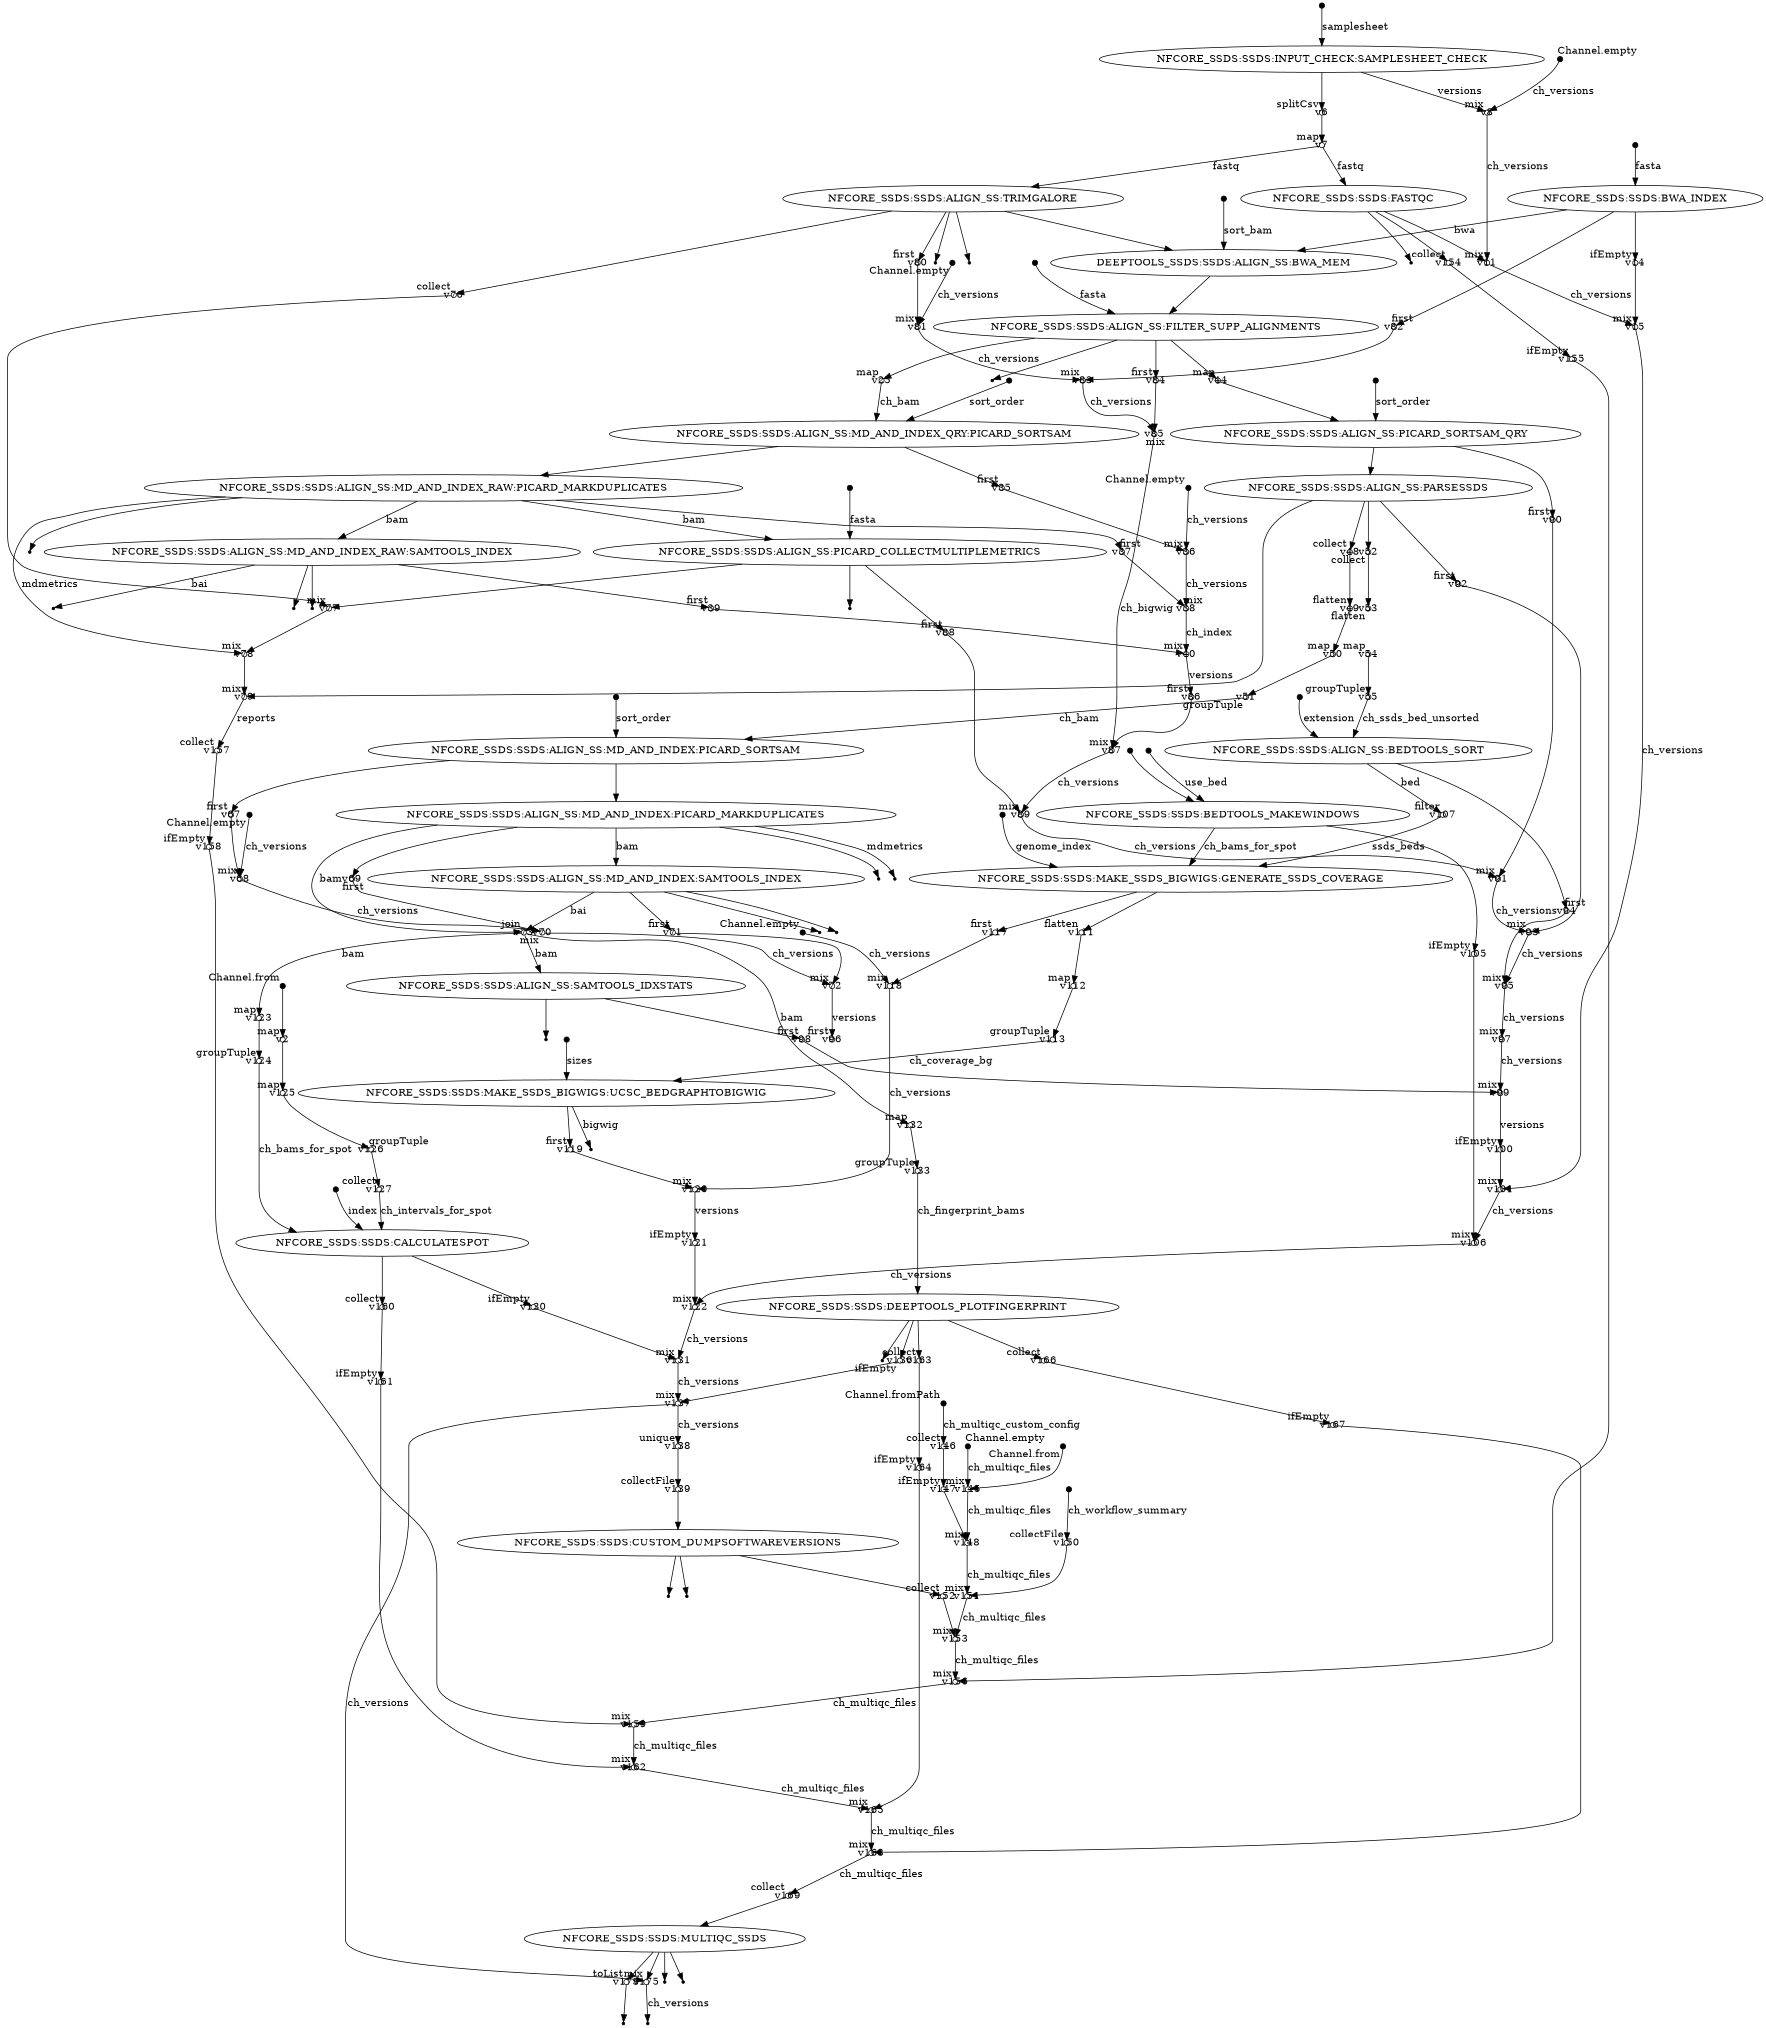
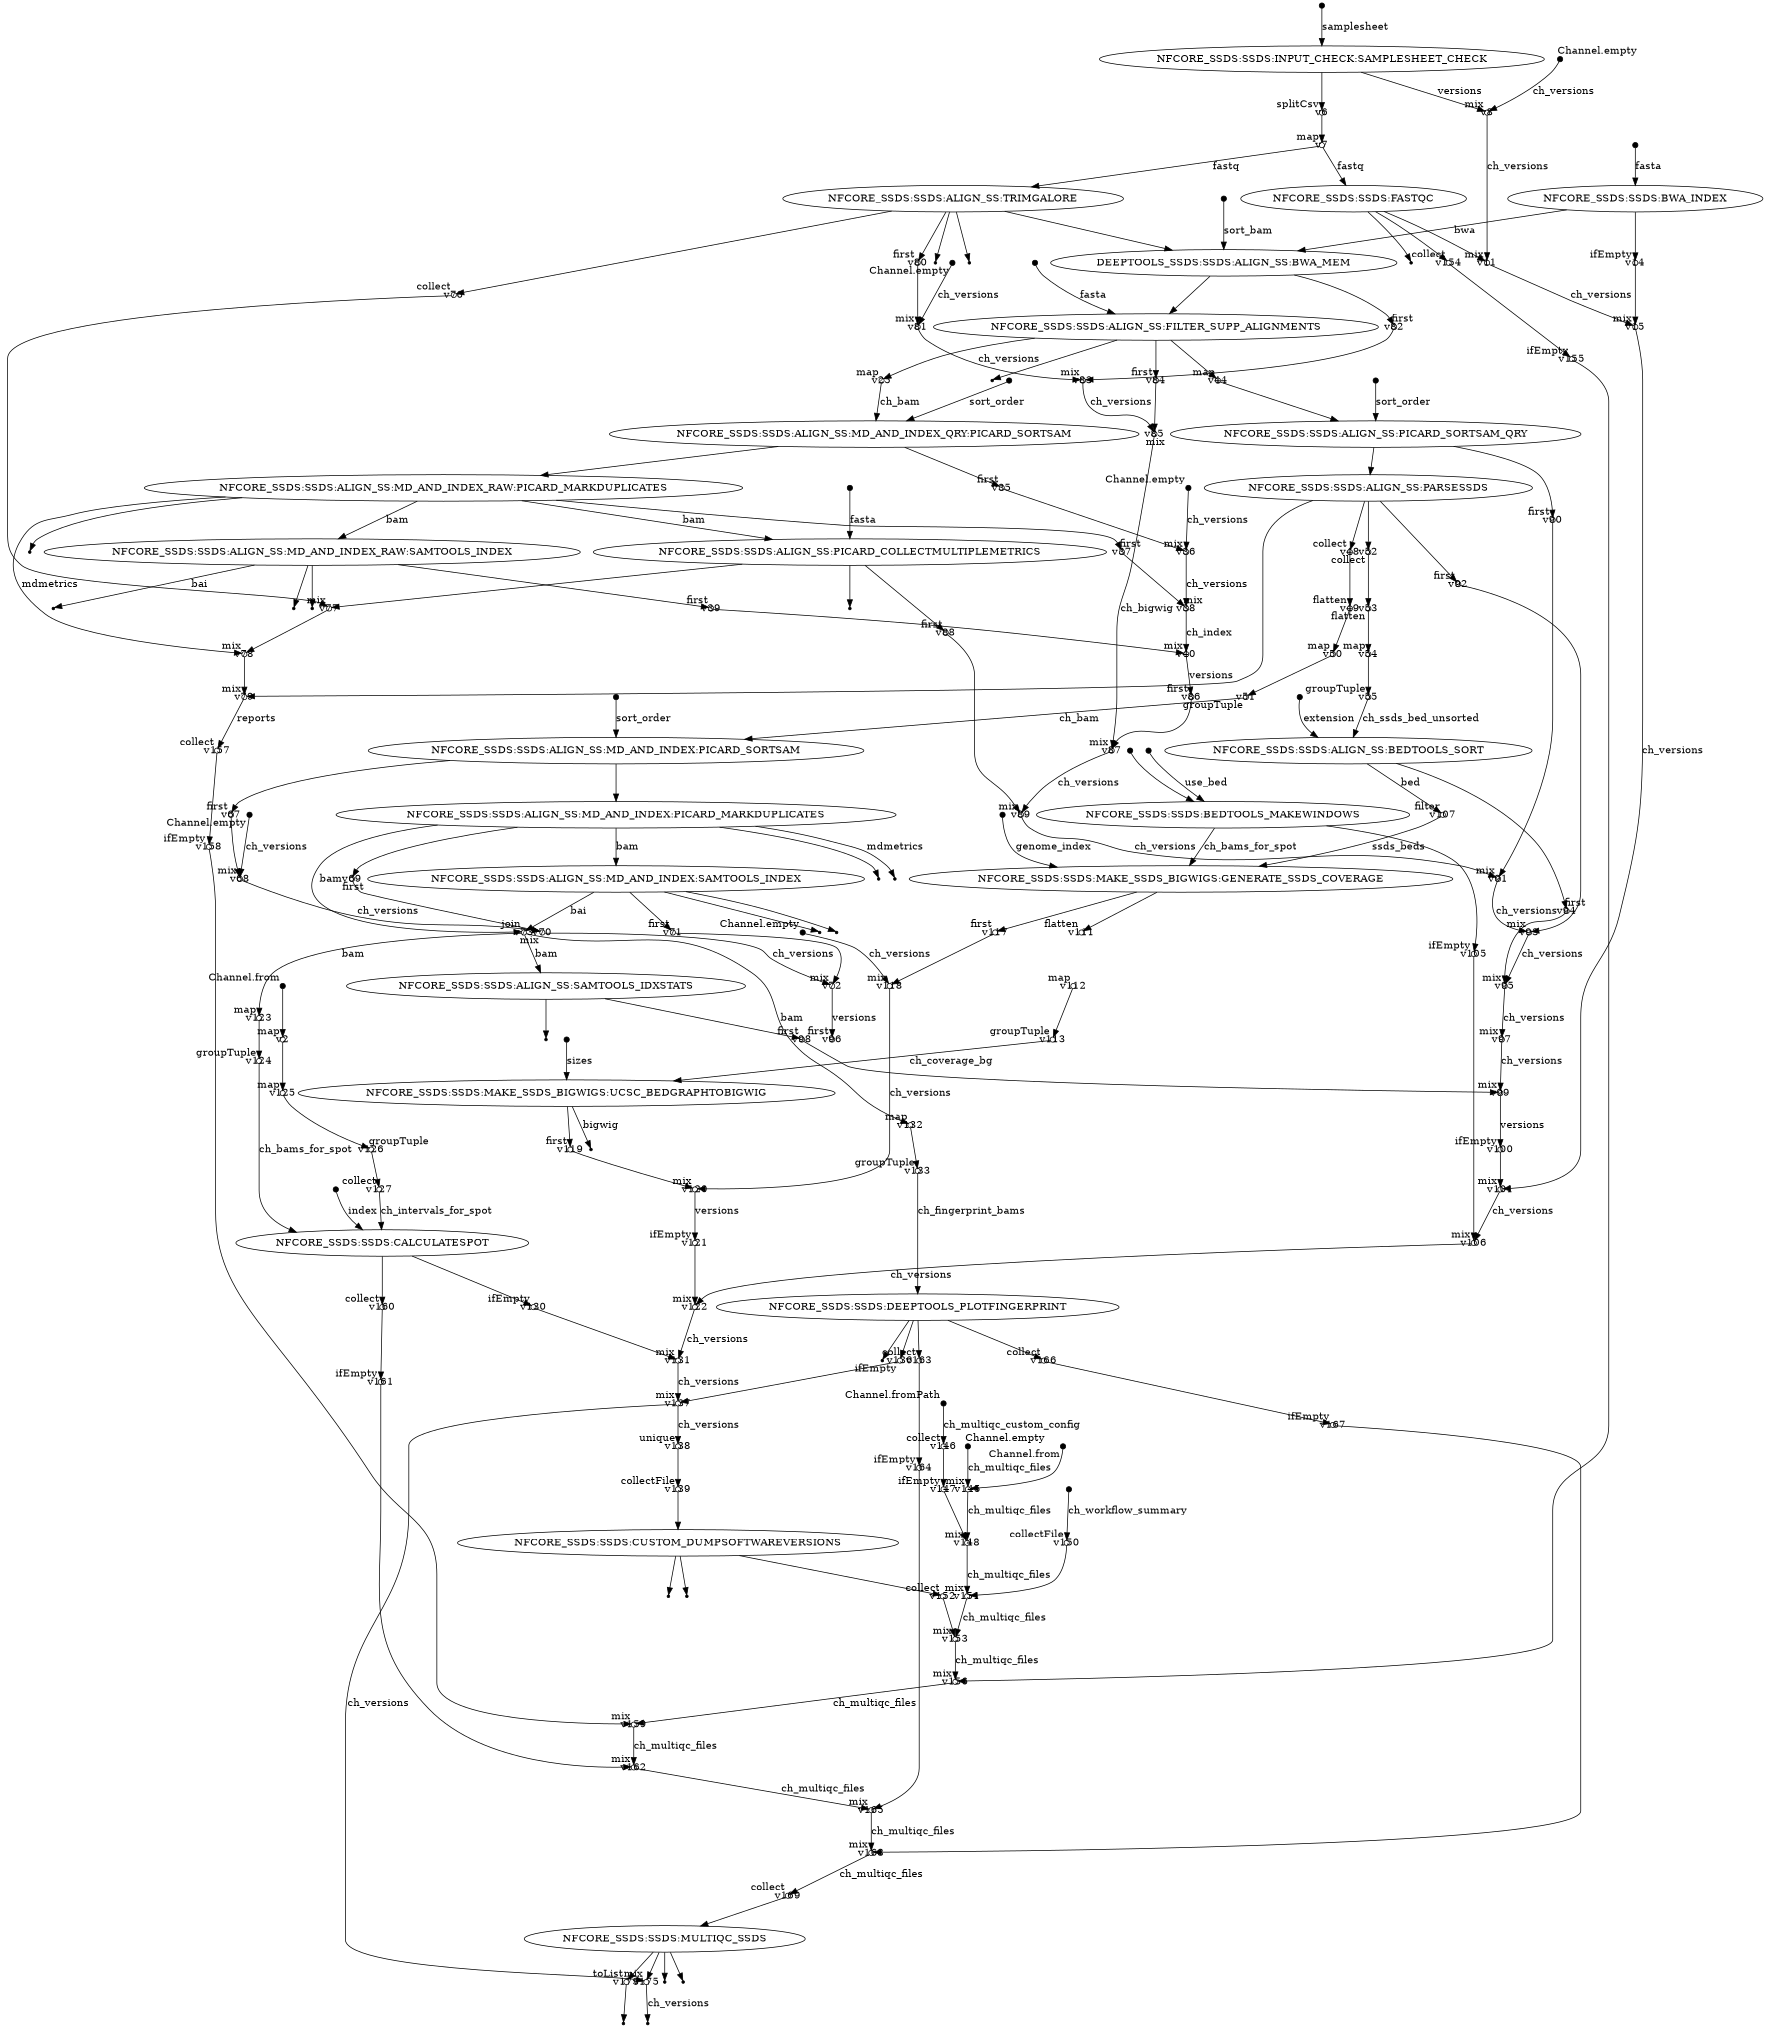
edge "NFCORE_SSDS:SSDS:BWA_INDEX" -> "v82 first": now "DEEPTOOLS_SSDS:SSDS:ALIGN_SS:BWA_MEM" -> "v82 first"
edge "v53 flatten" -> "v54 map": added
edge "v111 flatten" -> "v112 map": removed
